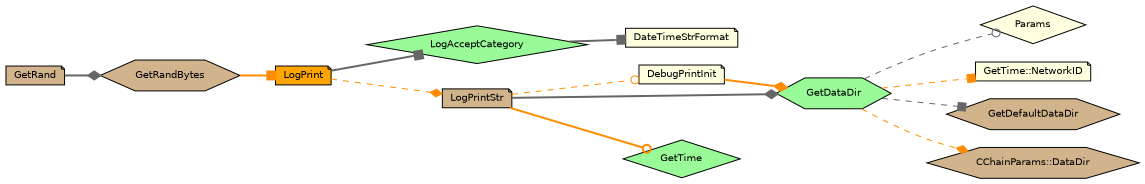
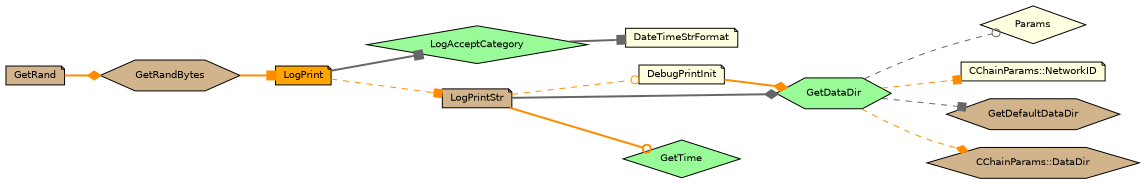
node "GetTime::NetworkID": label "GetTime::NetworkID" -> "CChainParams::NetworkID"
edge "GetRand" -> "GetRandBytes": color gray40 -> darkorange
edge "LogPrint" -> "LogPrintStr": arrowhead diamond -> box
